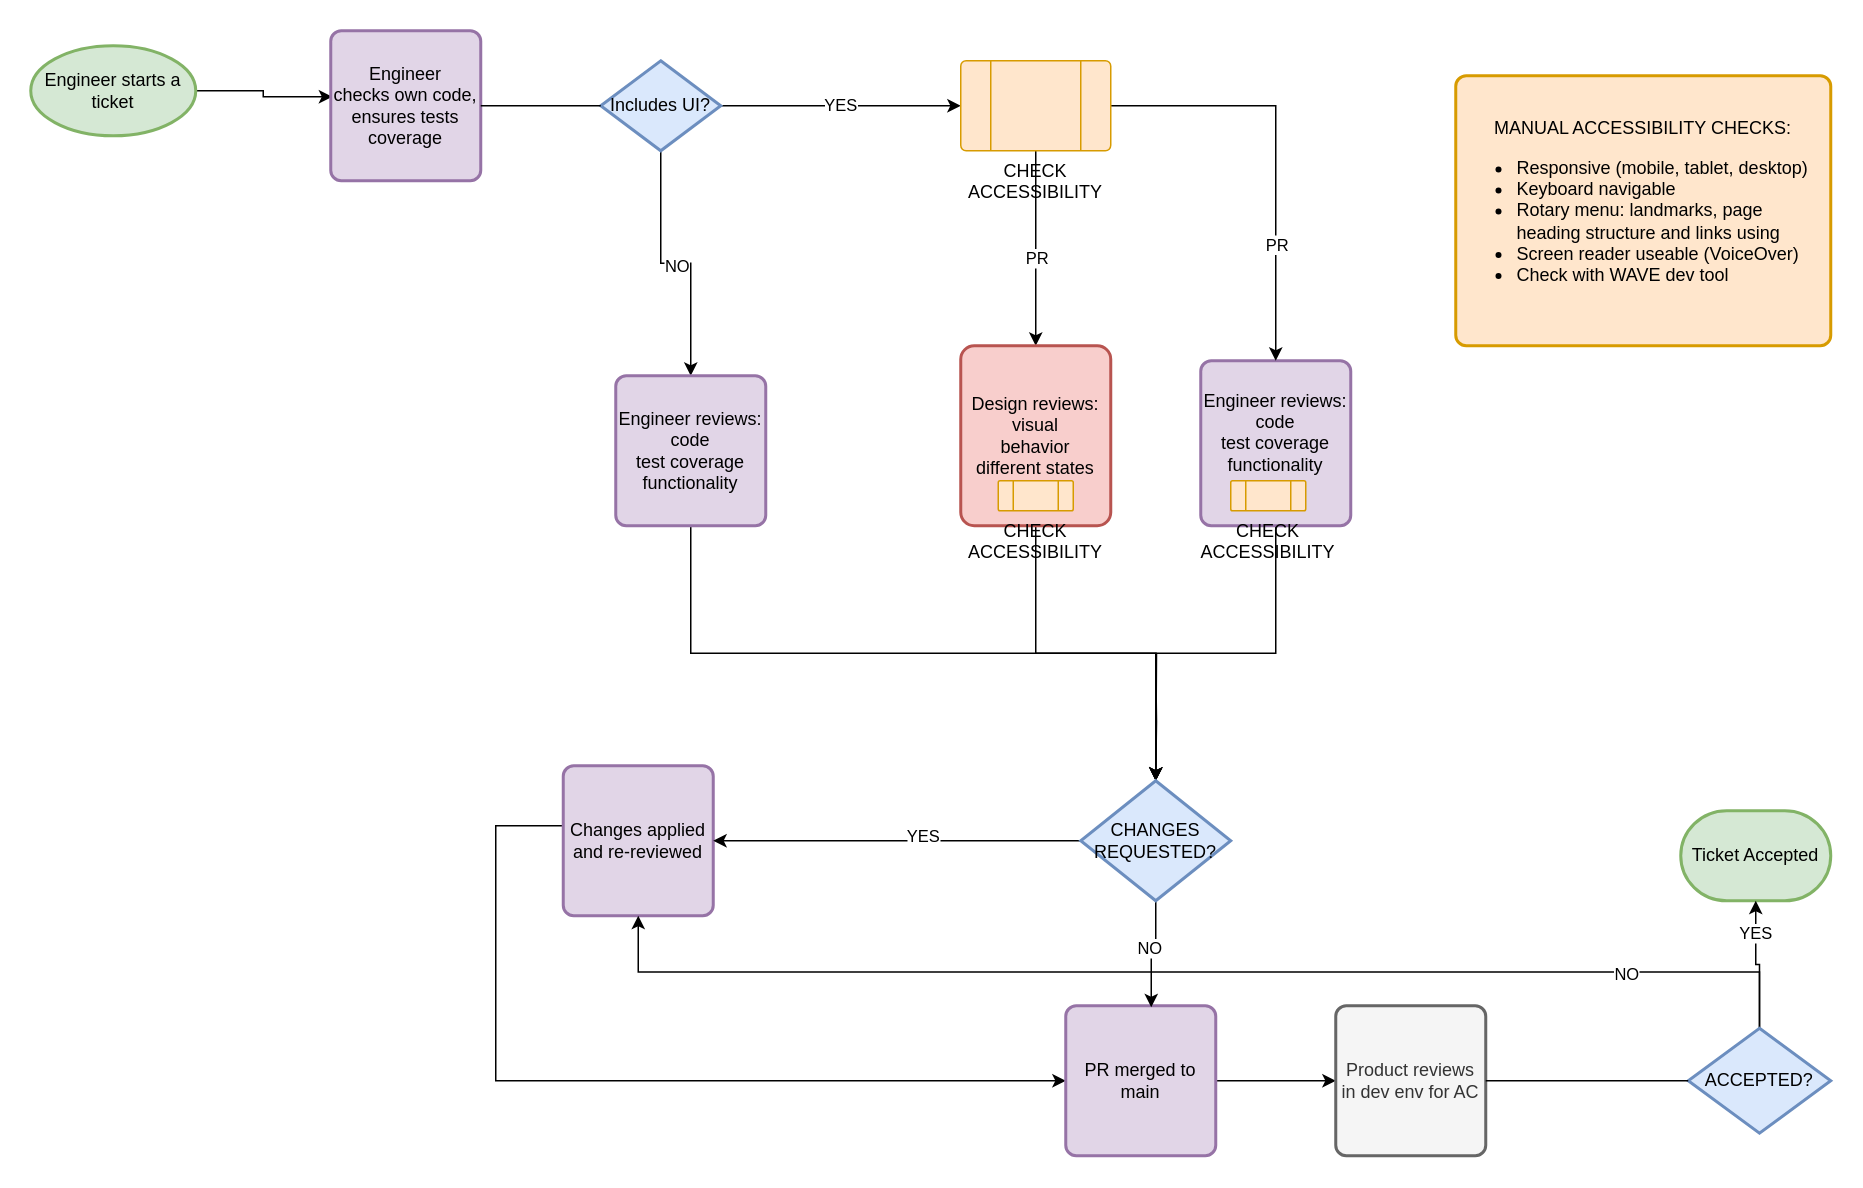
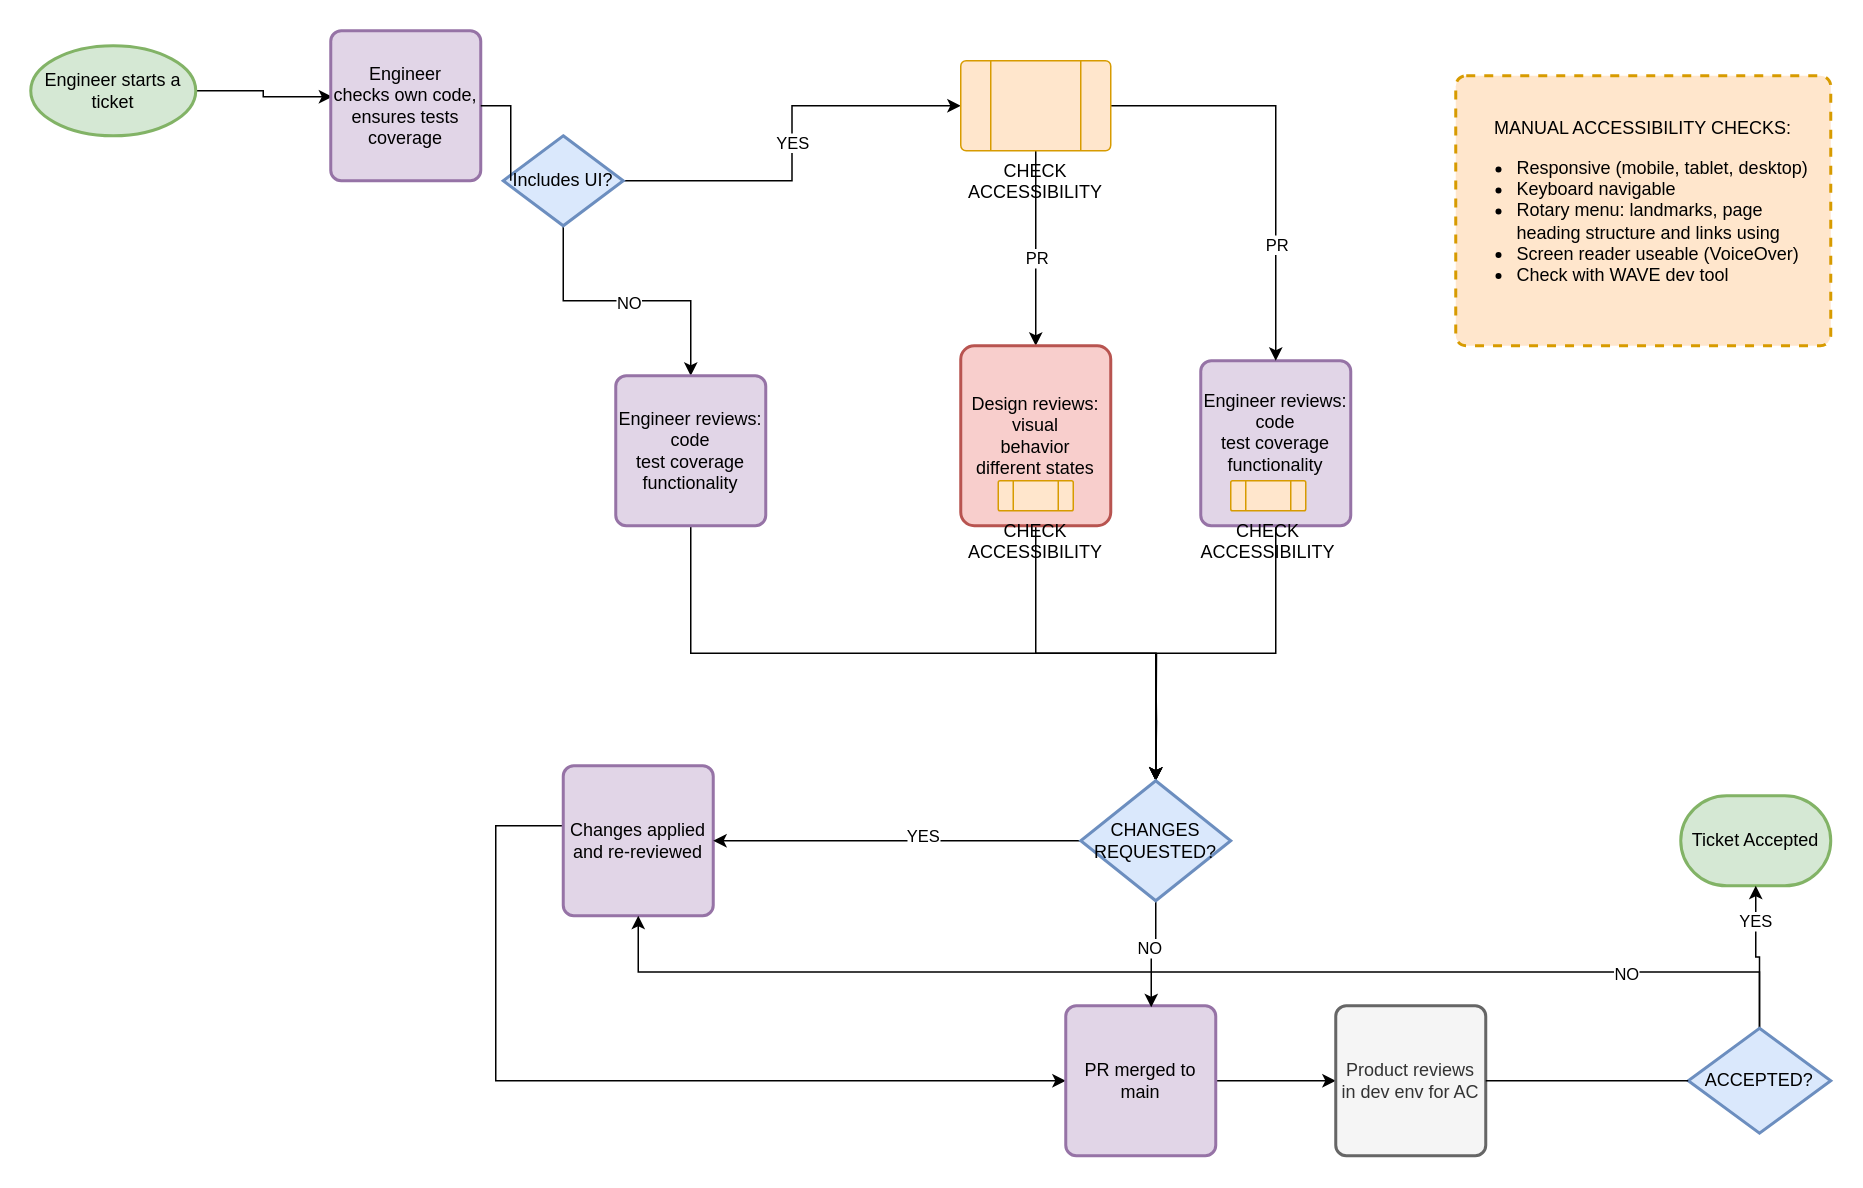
node "Includes UI?": moved (661, 106) -> (563, 181)
node "MANUAL ACCESSIBILITY CHECKS: Responsive (mobile, tablet, desktop) Keyboard navigable Rotary menu: landmarks, page heading structure and links using Screen reader useable (VoiceOver) Check with WAVE dev tool": style solid -> dashed
node "Ticket Accepted": moved (1756, 856) -> (1756, 841)
